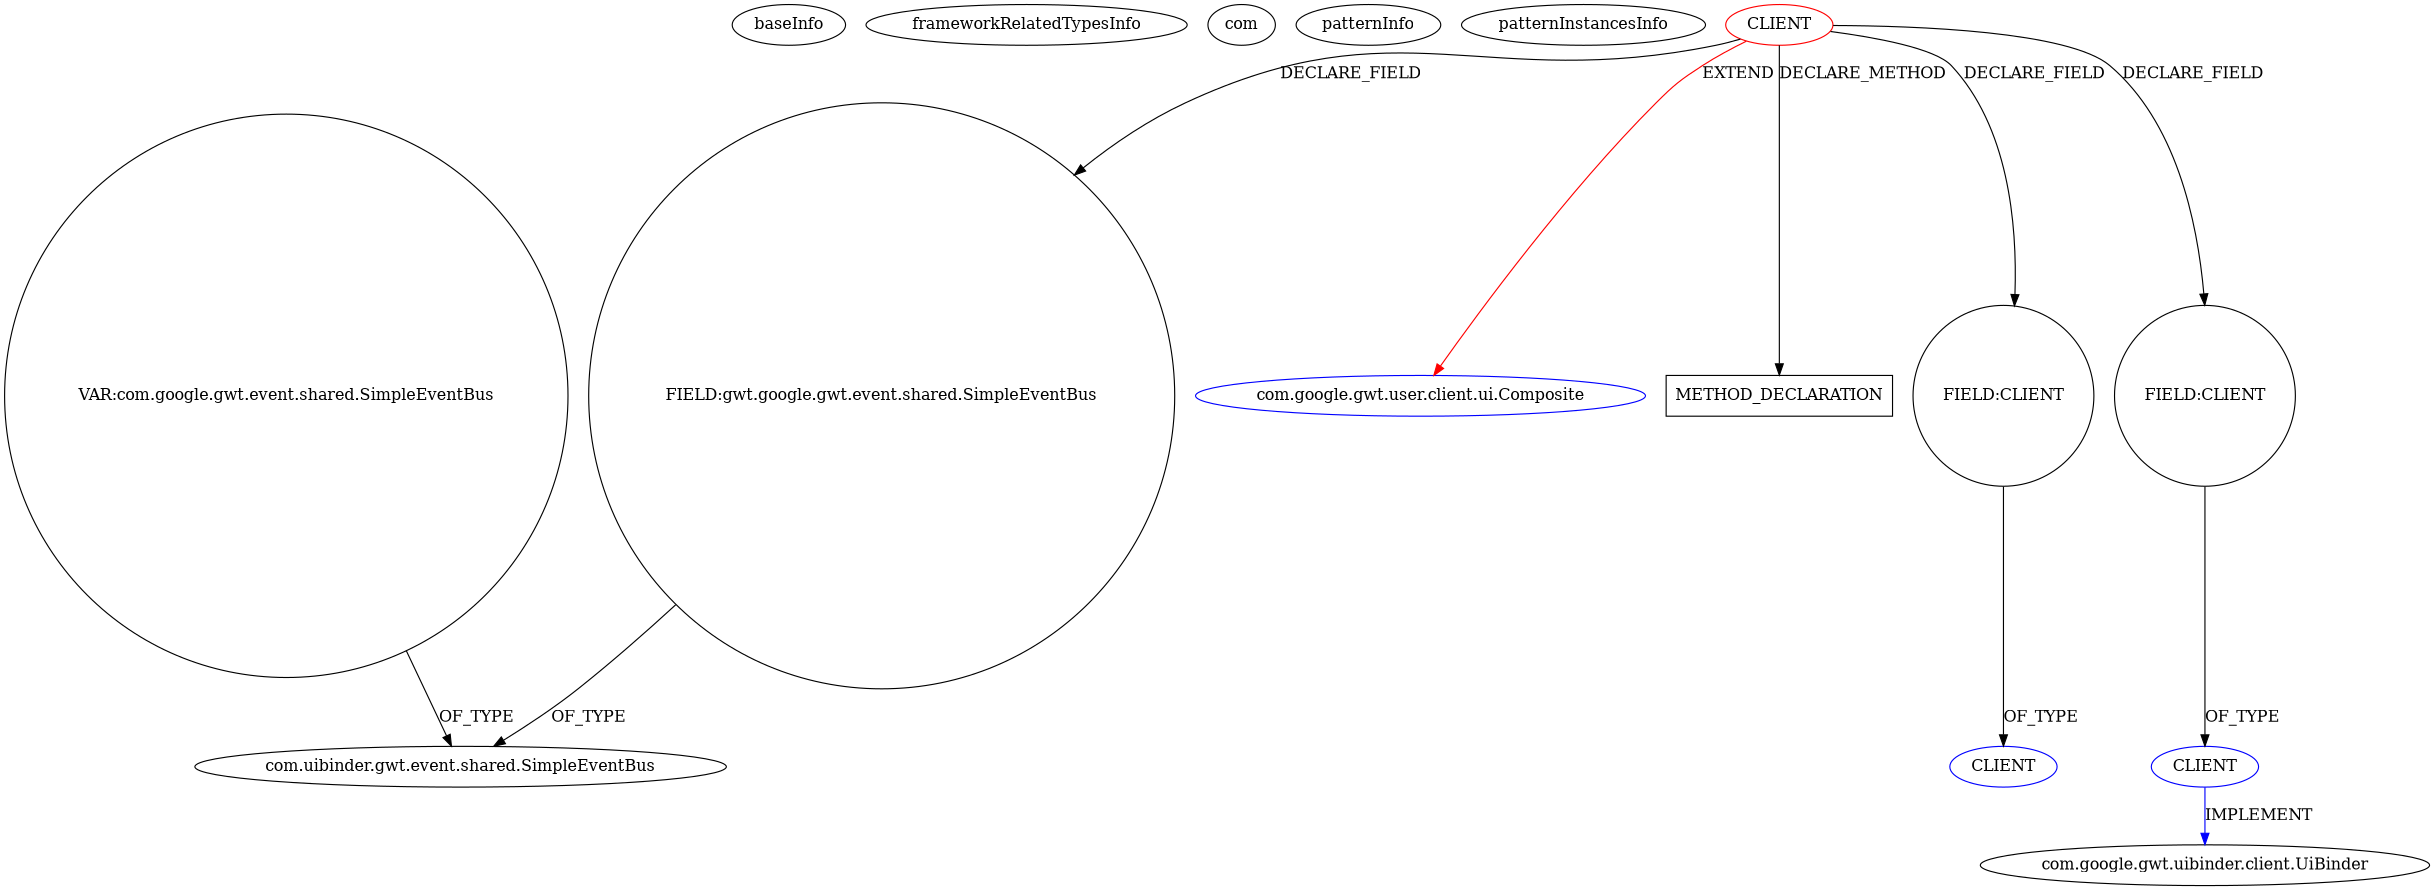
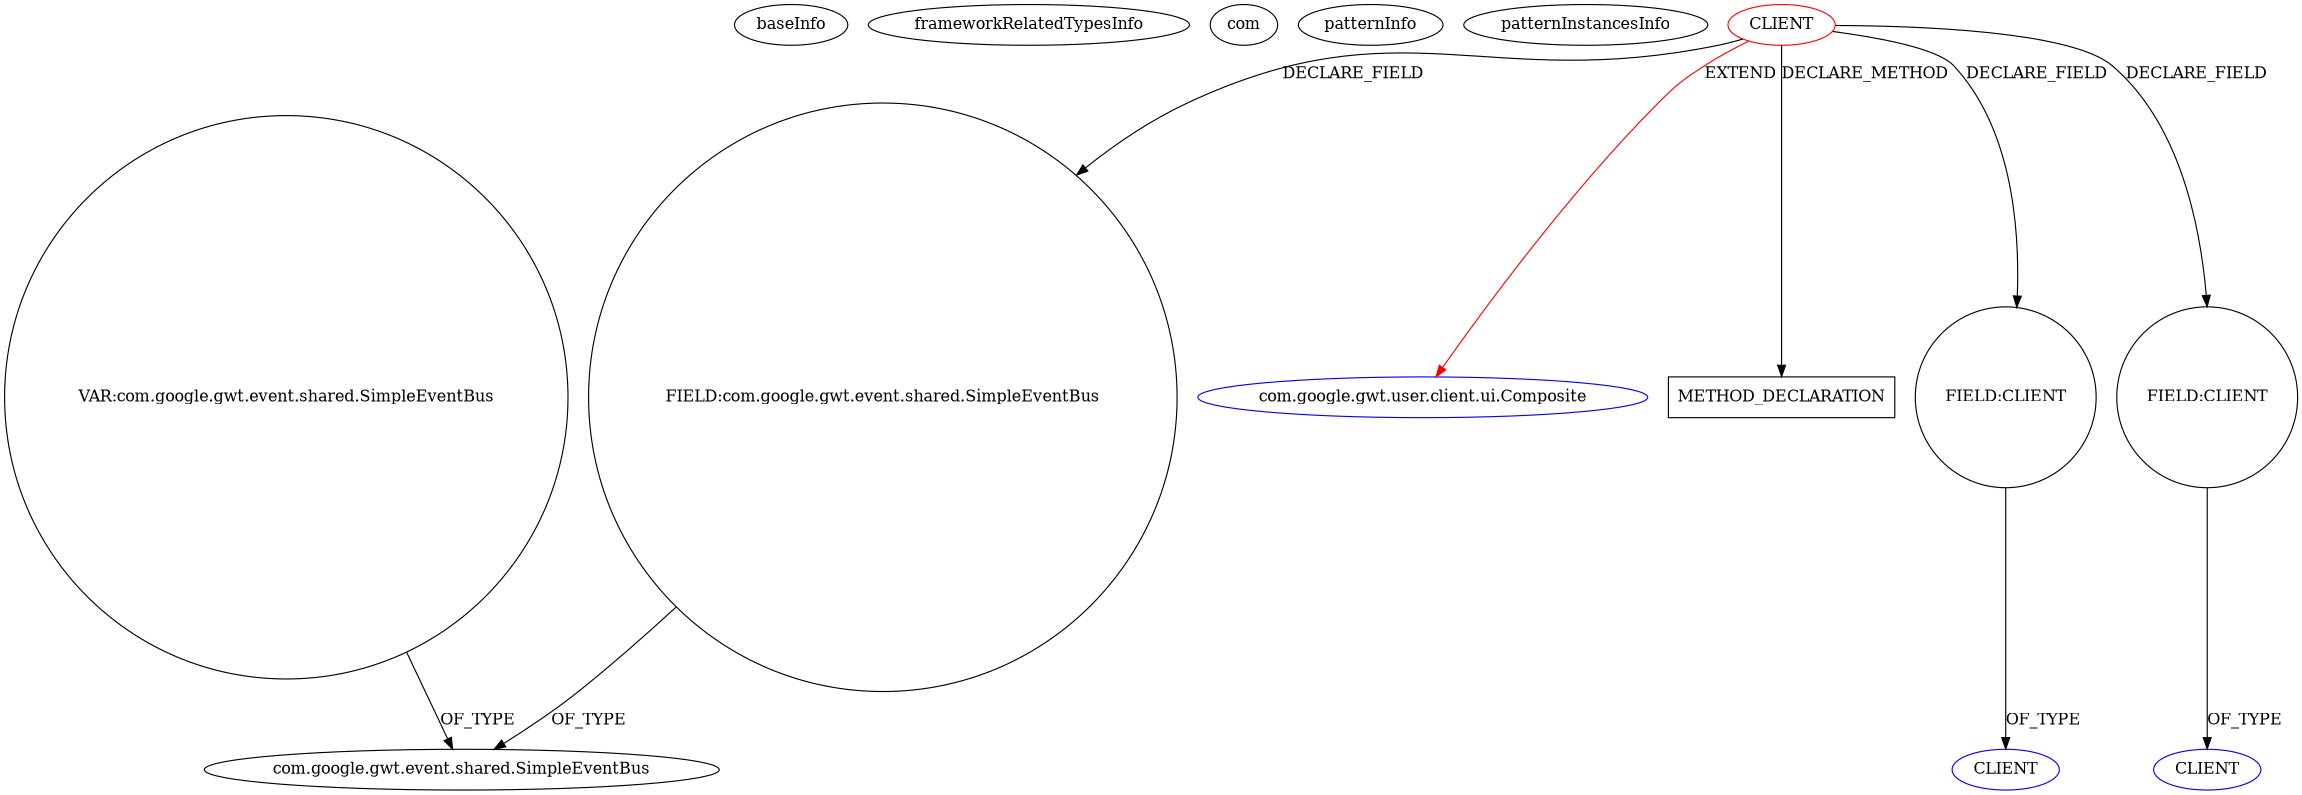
node "FIELD:gwt.google.gwt.event.shared.SimpleEventBus": label "FIELD:gwt.google.gwt.event.shared.SimpleEventBus" -> "FIELD:com.google.gwt.event.shared.SimpleEventBus"
node "com.uibinder.gwt.event.shared.SimpleEventBus": label "com.uibinder.gwt.event.shared.SimpleEventBus" -> "com.google.gwt.event.shared.SimpleEventBus"
node "com.google.gwt.uibinder.client.UiBinder": removed
